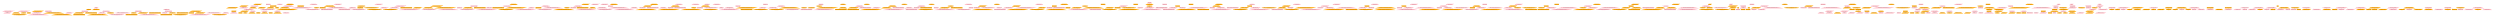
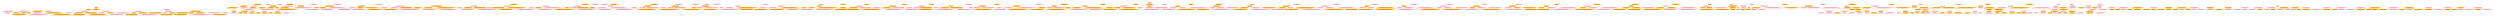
node "MODULE": fillcolor lightpink -> orange
node "IDENTIFIERS: x3_mul": fillcolor lightpink -> orange
node "IDENTIFIERS: add5_add": fillcolor orange -> lightpink
